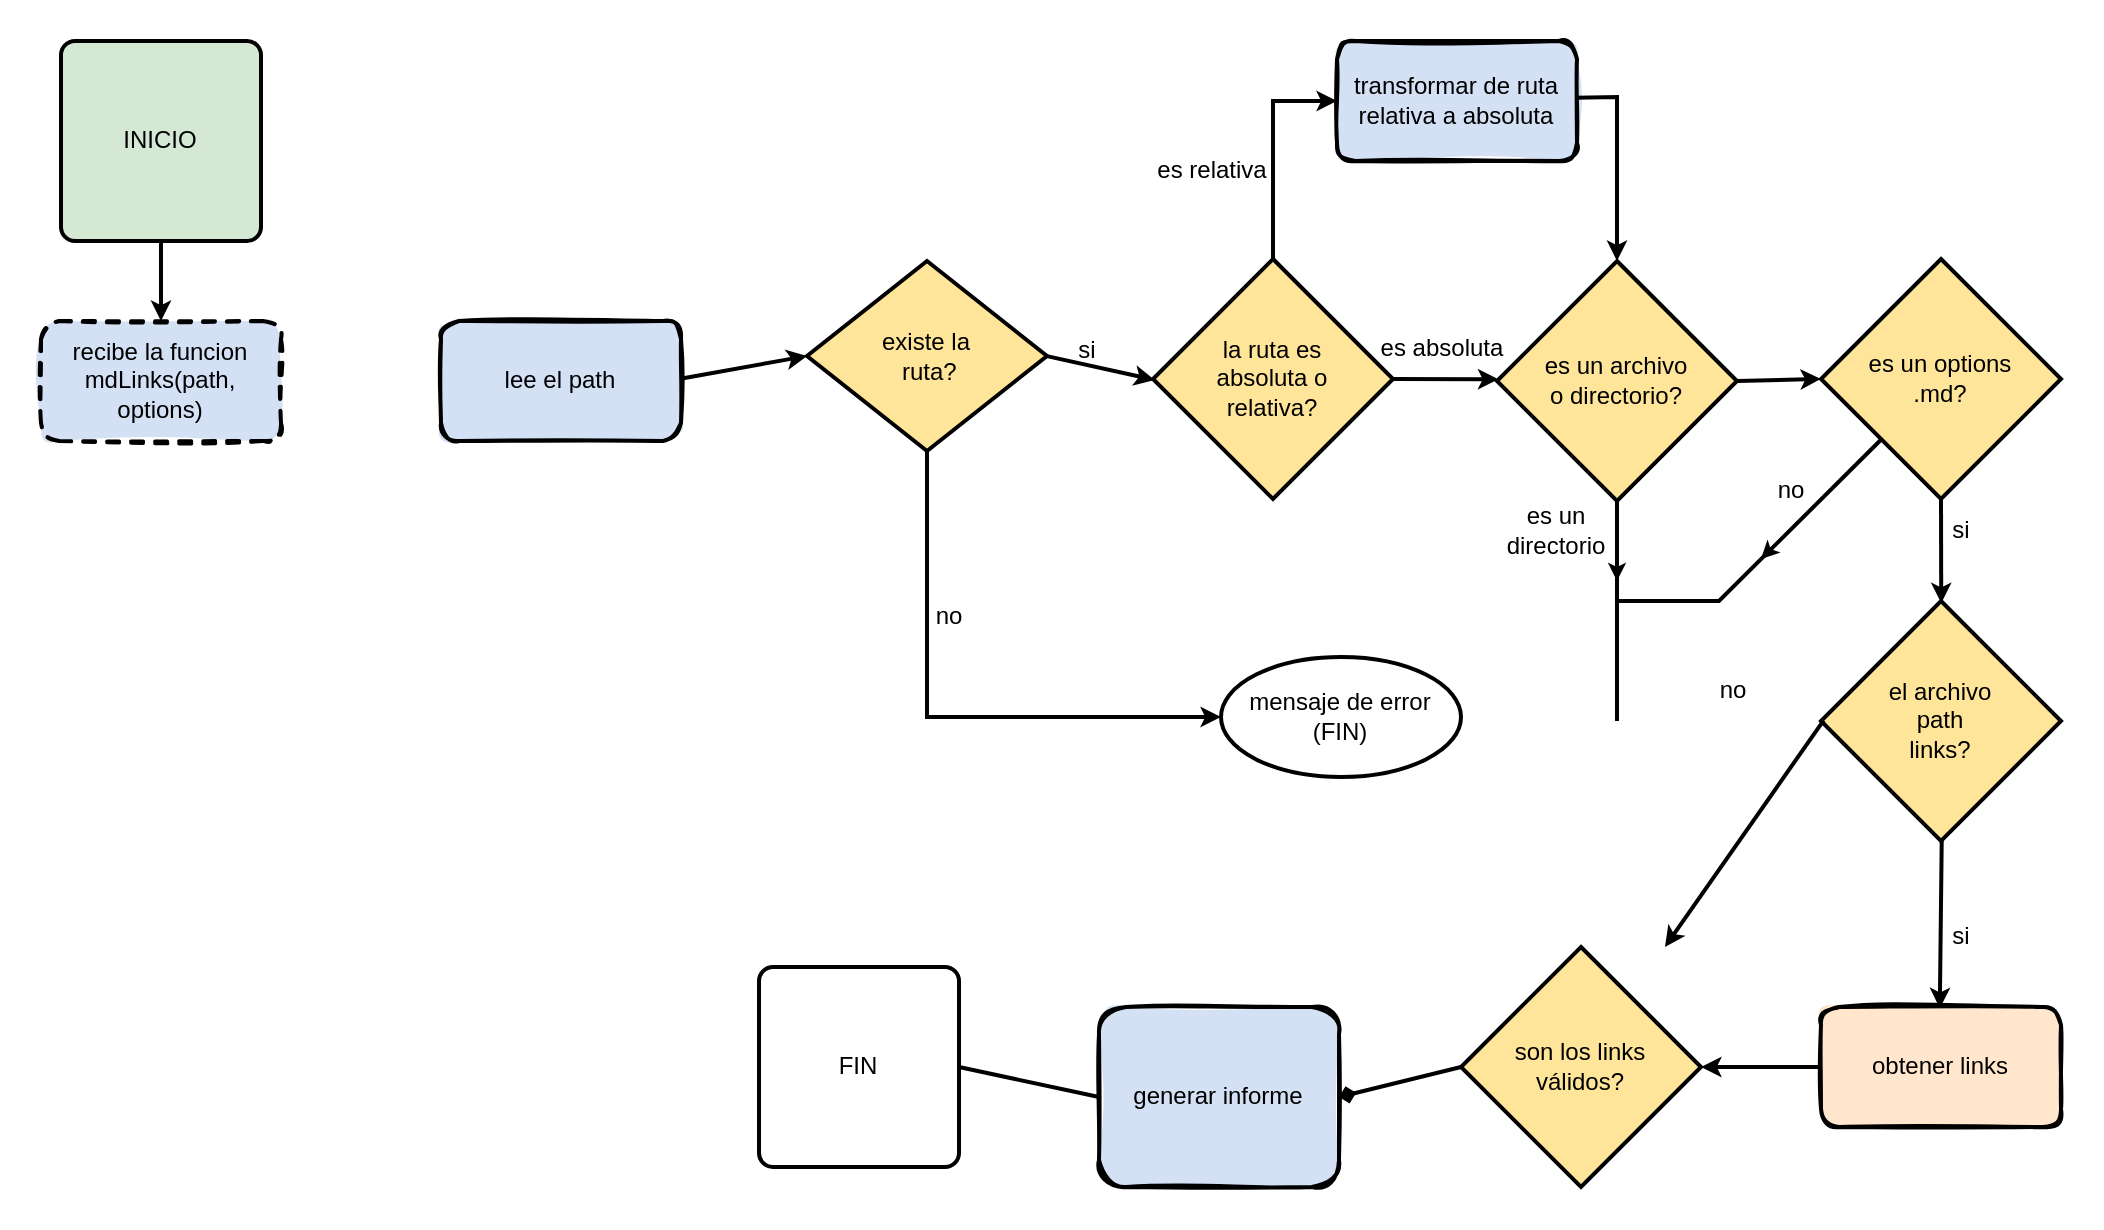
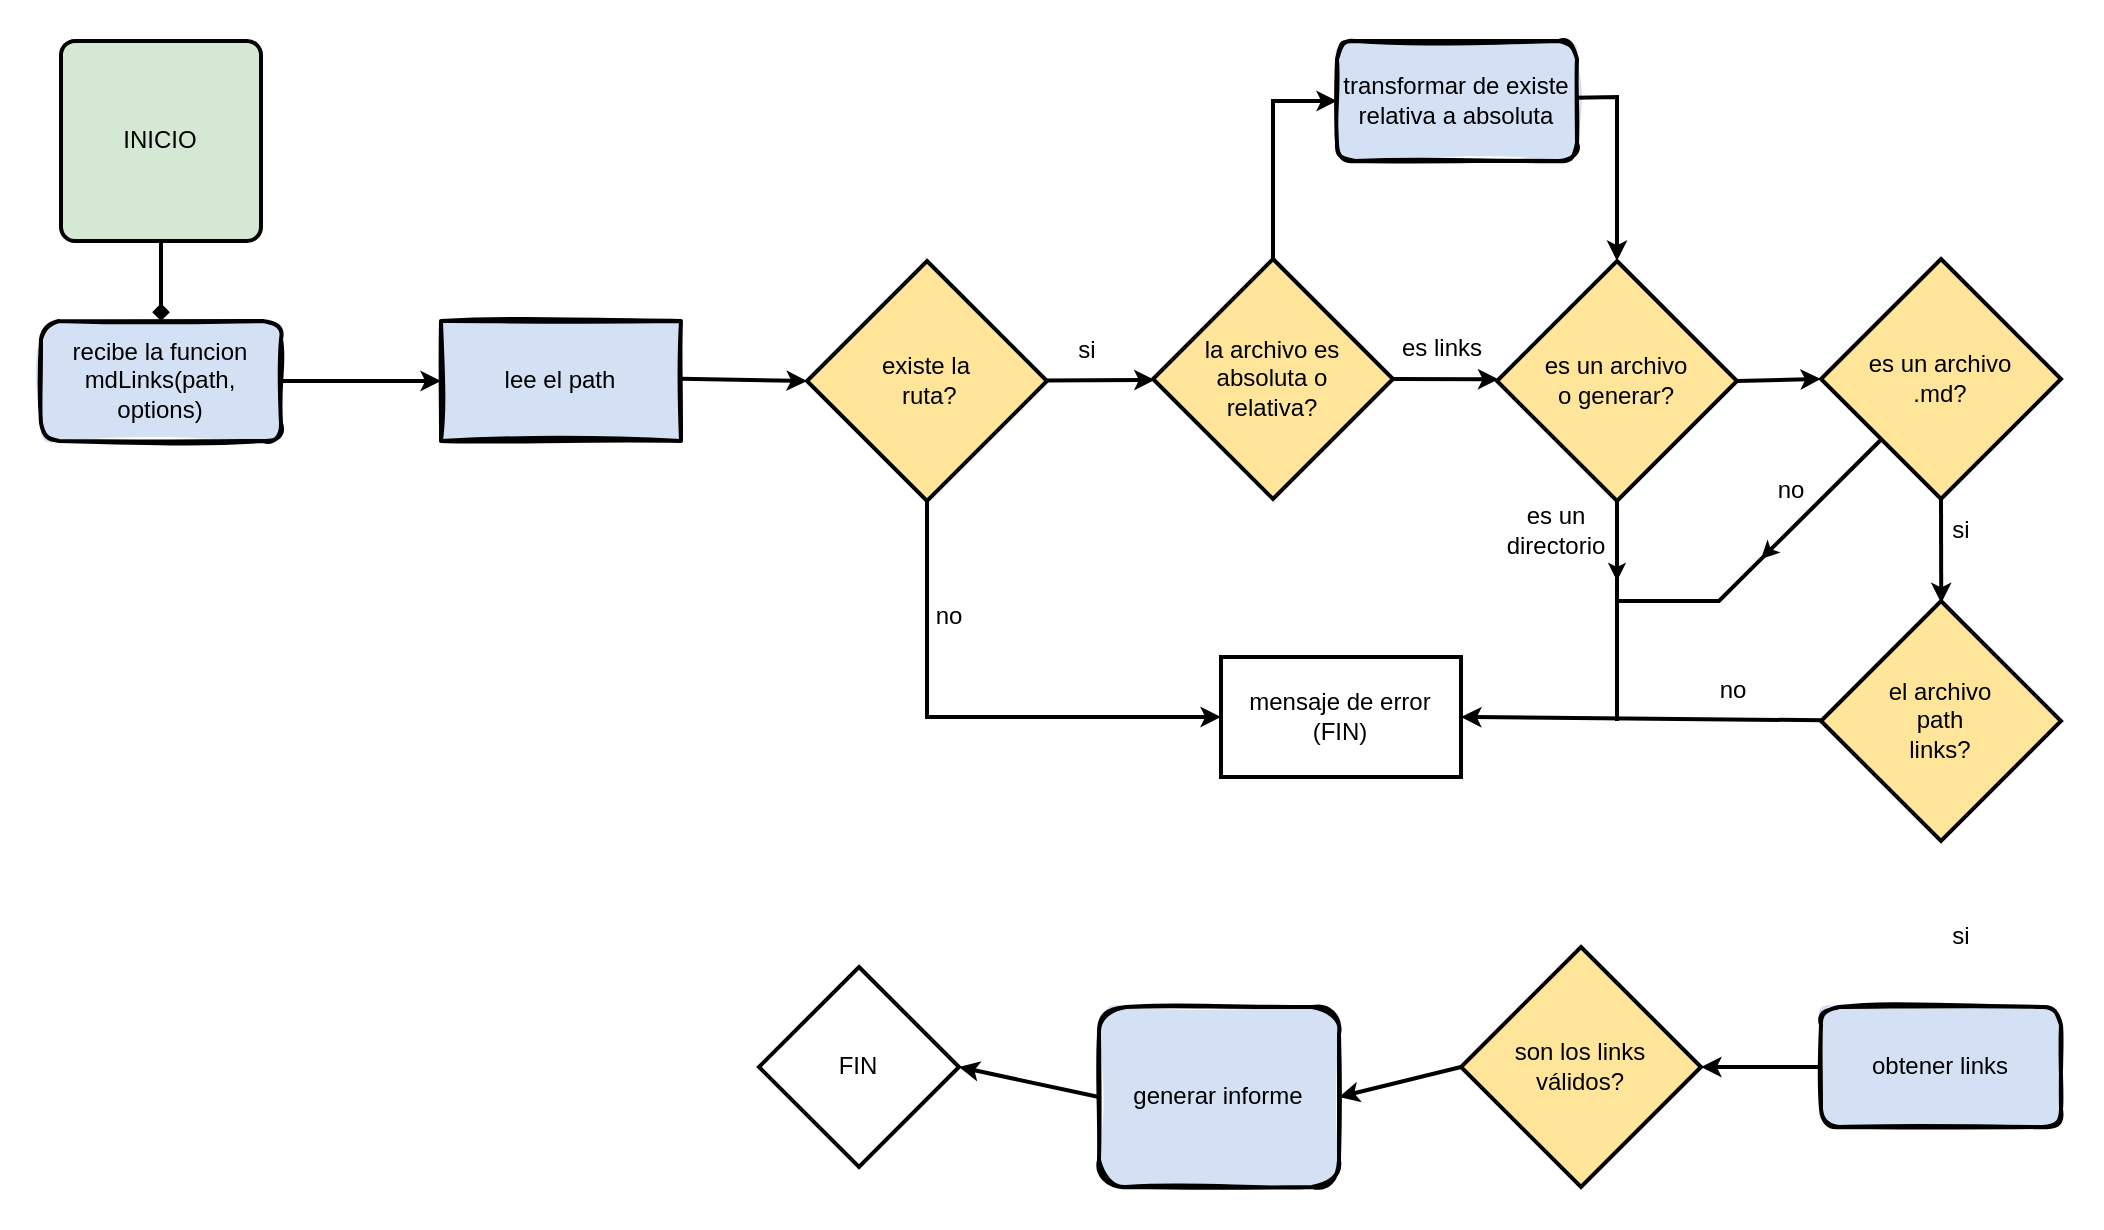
node "transformar de ruta relativa a absoluta": label "transformar de ruta relativa a absoluta" -> "transformar de existe relativa a absoluta"
node "es relativa": removed
edge "INICIO" -> "recibe la funcion mdLinks(path, options)": arrowhead classic -> diamond
node "es absoluta": label "es absoluta" -> "es links"
node "existe la ruta?": size 240x190 -> 240x240
node "la ruta es absoluta o relativa?": label "la ruta es absoluta o relativa?" -> "la archivo es absoluta o relativa?"
node "es un options .md?": label "es un options .md?" -> "es un archivo .md?"
node "recibe la funcion mdLinks(path, options)": style dashed -> solid
edge "recibe la funcion mdLinks(path, options)" -> "lee el path": added
node "lee el path": shape rounded rectangle -> rectangle
node "es un archivo o directorio?": label "es un archivo o directorio?" -> "es un archivo o generar?"
node "mensaje de error (FIN)": shape ellipse -> rectangle
edge "el archivo path links?" -> "son los links válidos?": now "el archivo path links?" -> "mensaje de error (FIN)"
edge "el archivo path links?" -> "obtener links": removed
node "FIN": shape rounded rectangle -> diamond
node "obtener links": fillcolor #ffe6cc -> #d4e1f5
edge "FIN" -- "generar informe": arrowhead none -> classic
edge "son los links válidos?" -> "generar informe": arrowhead diamond -> classic
